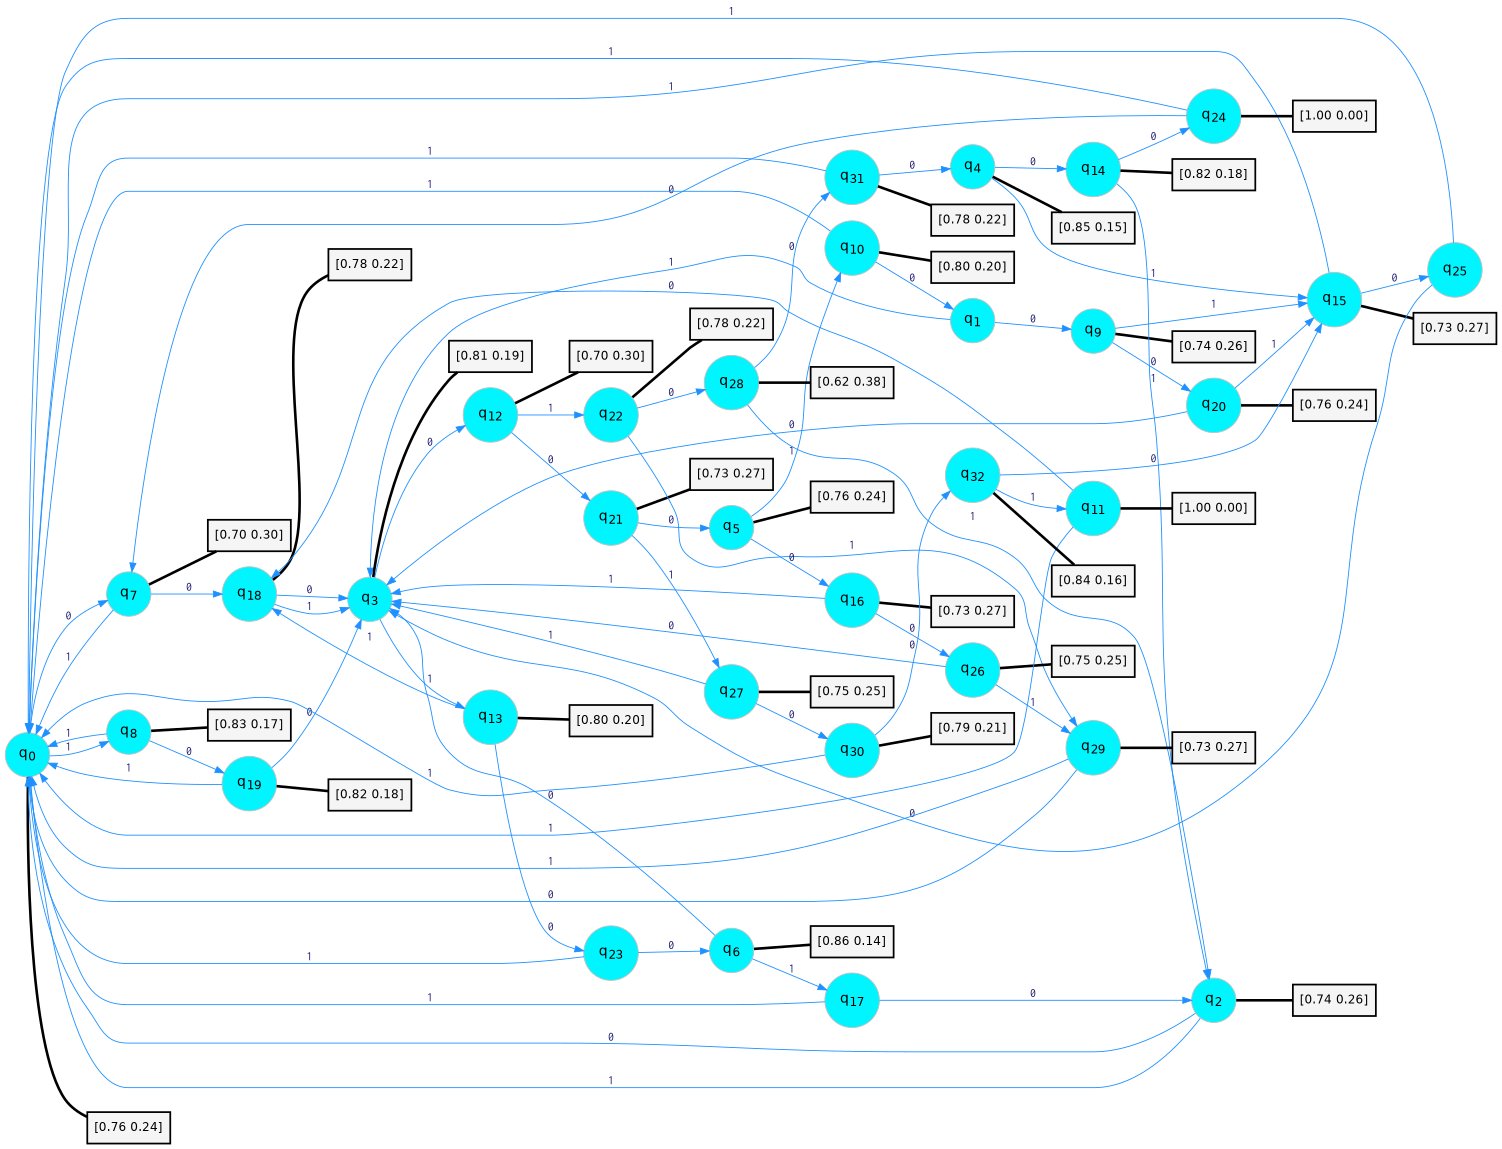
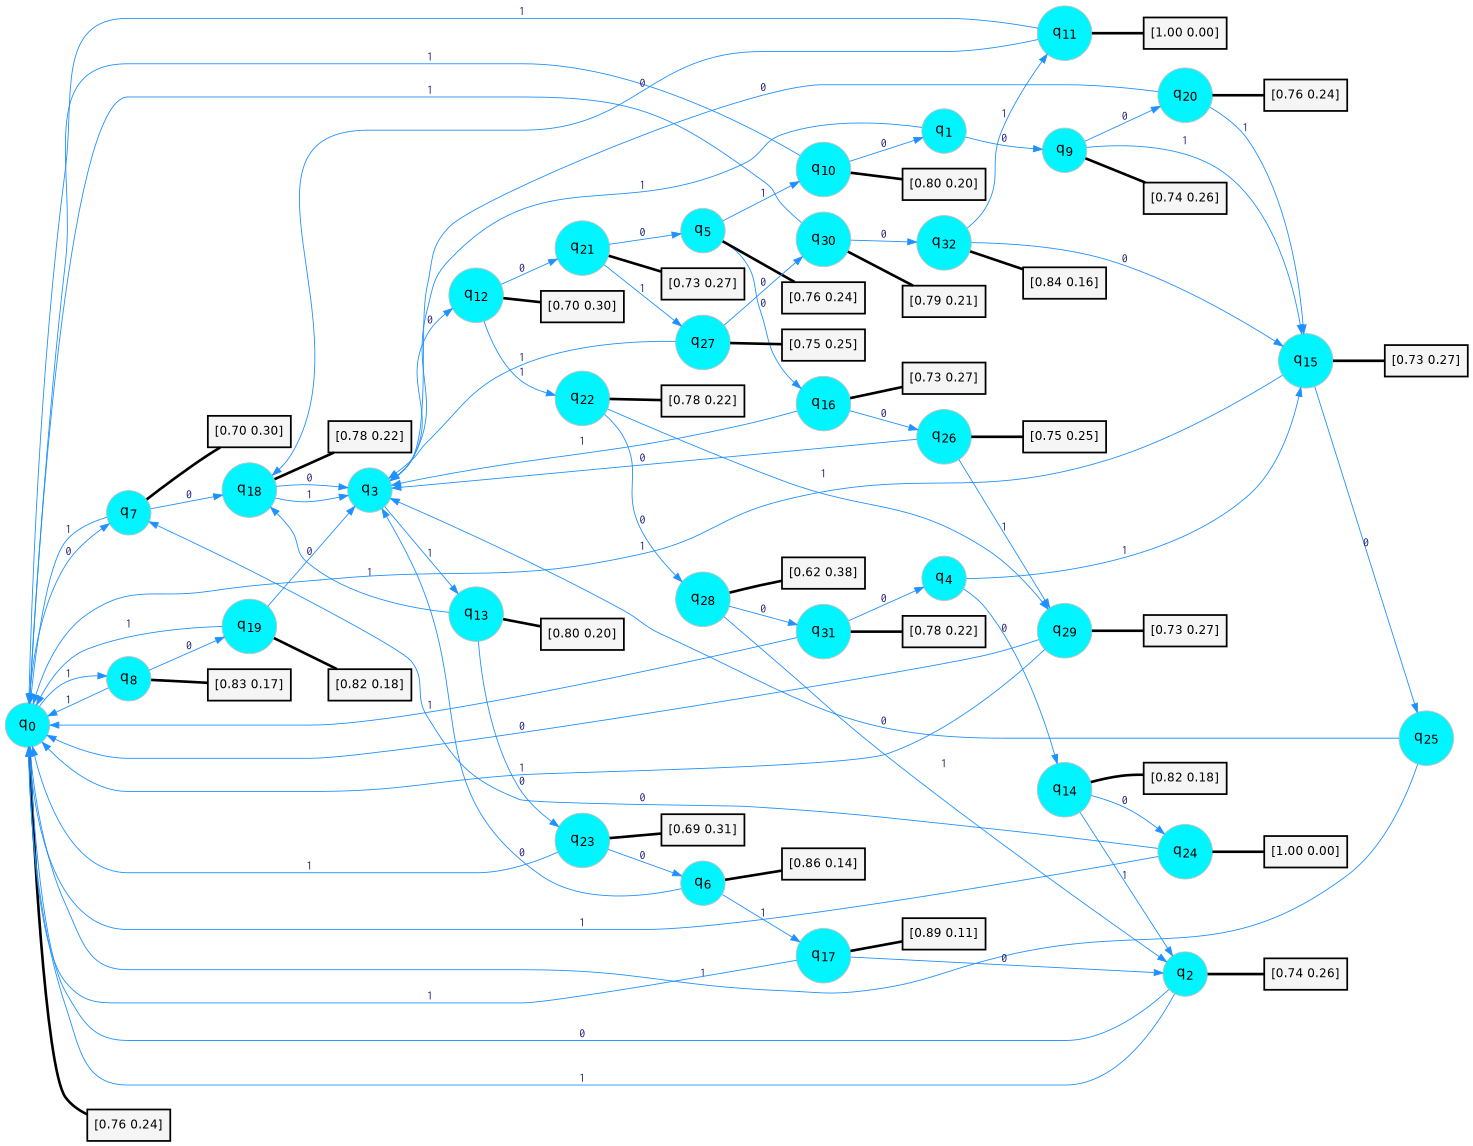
node "[0.85 0.15]": removed
node "[0.81 0.19]": removed
node "[0.69 0.31]": added
node "[0.89 0.11]": added
